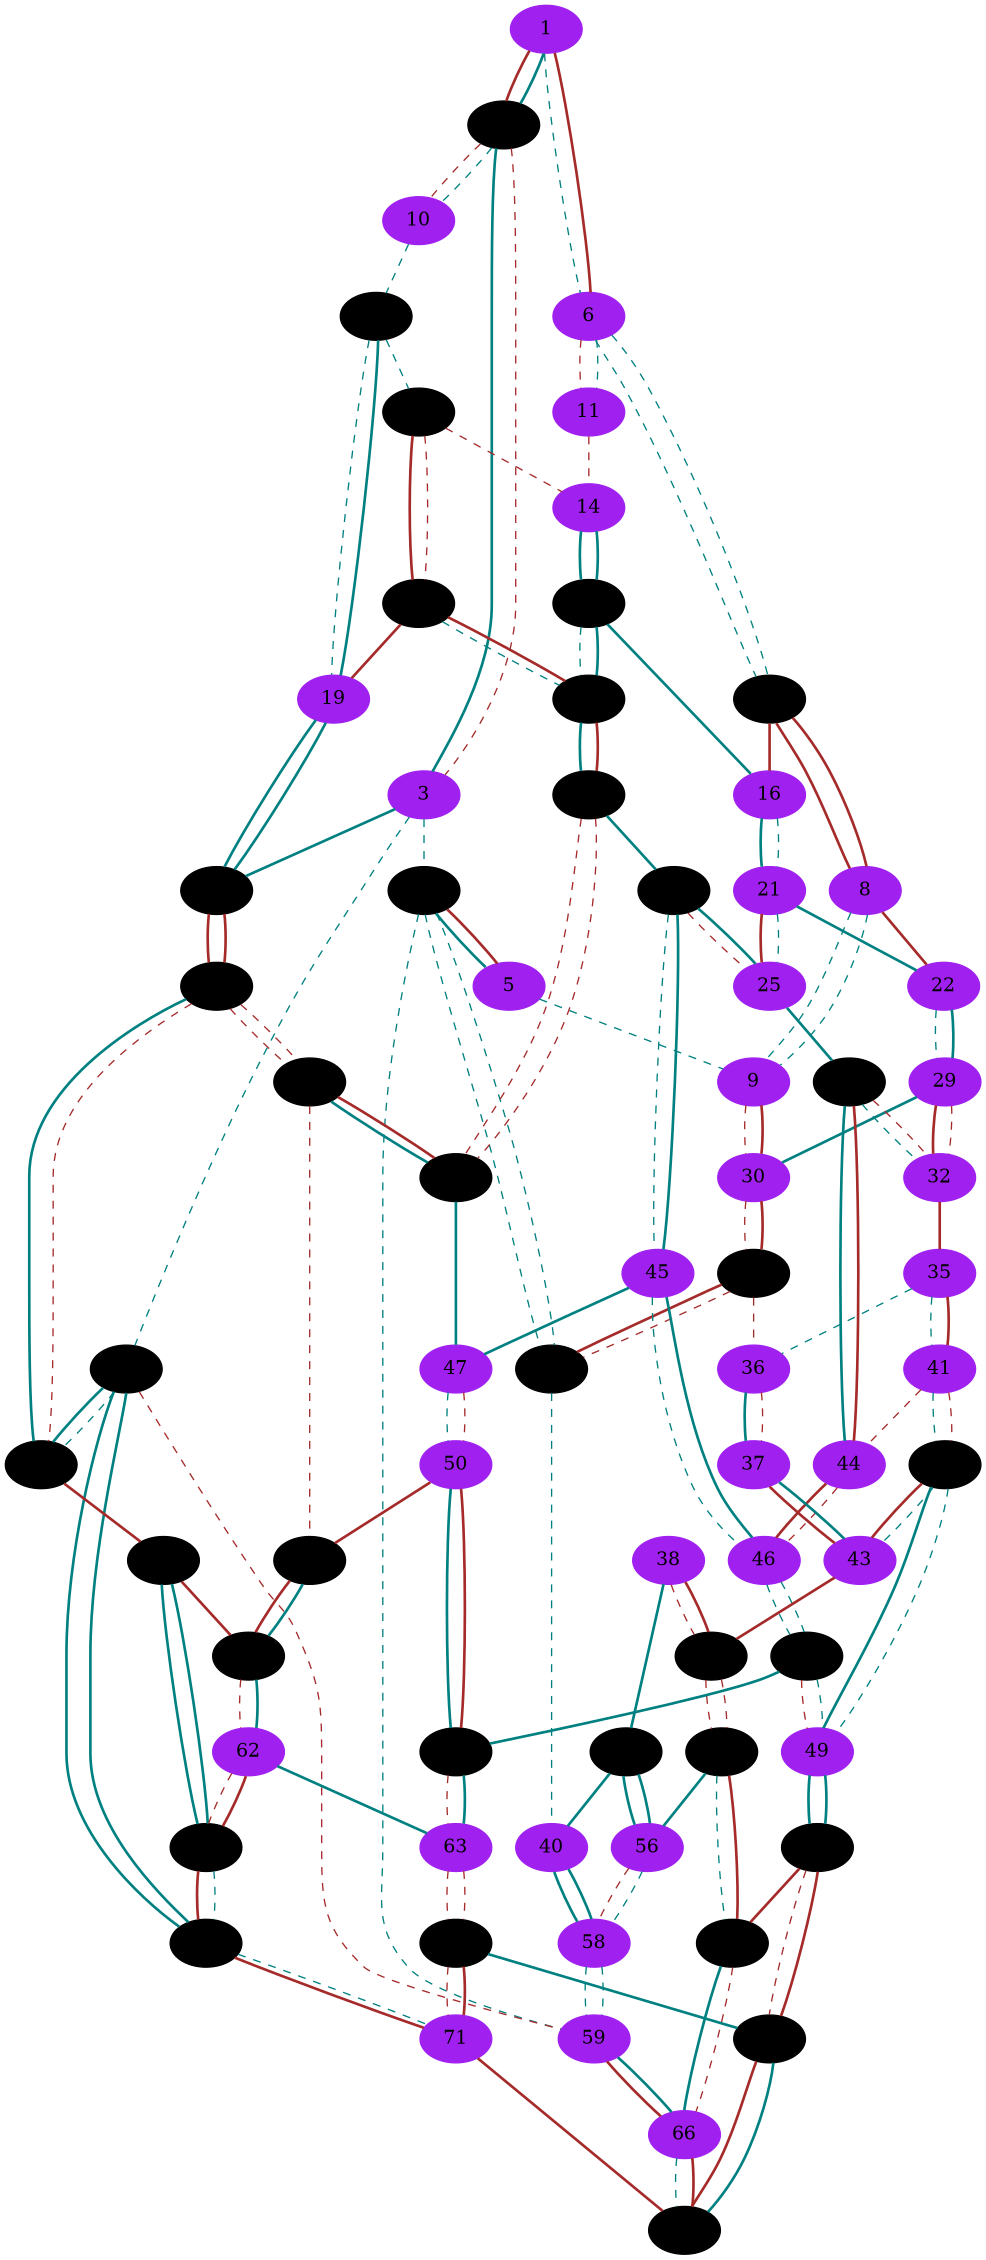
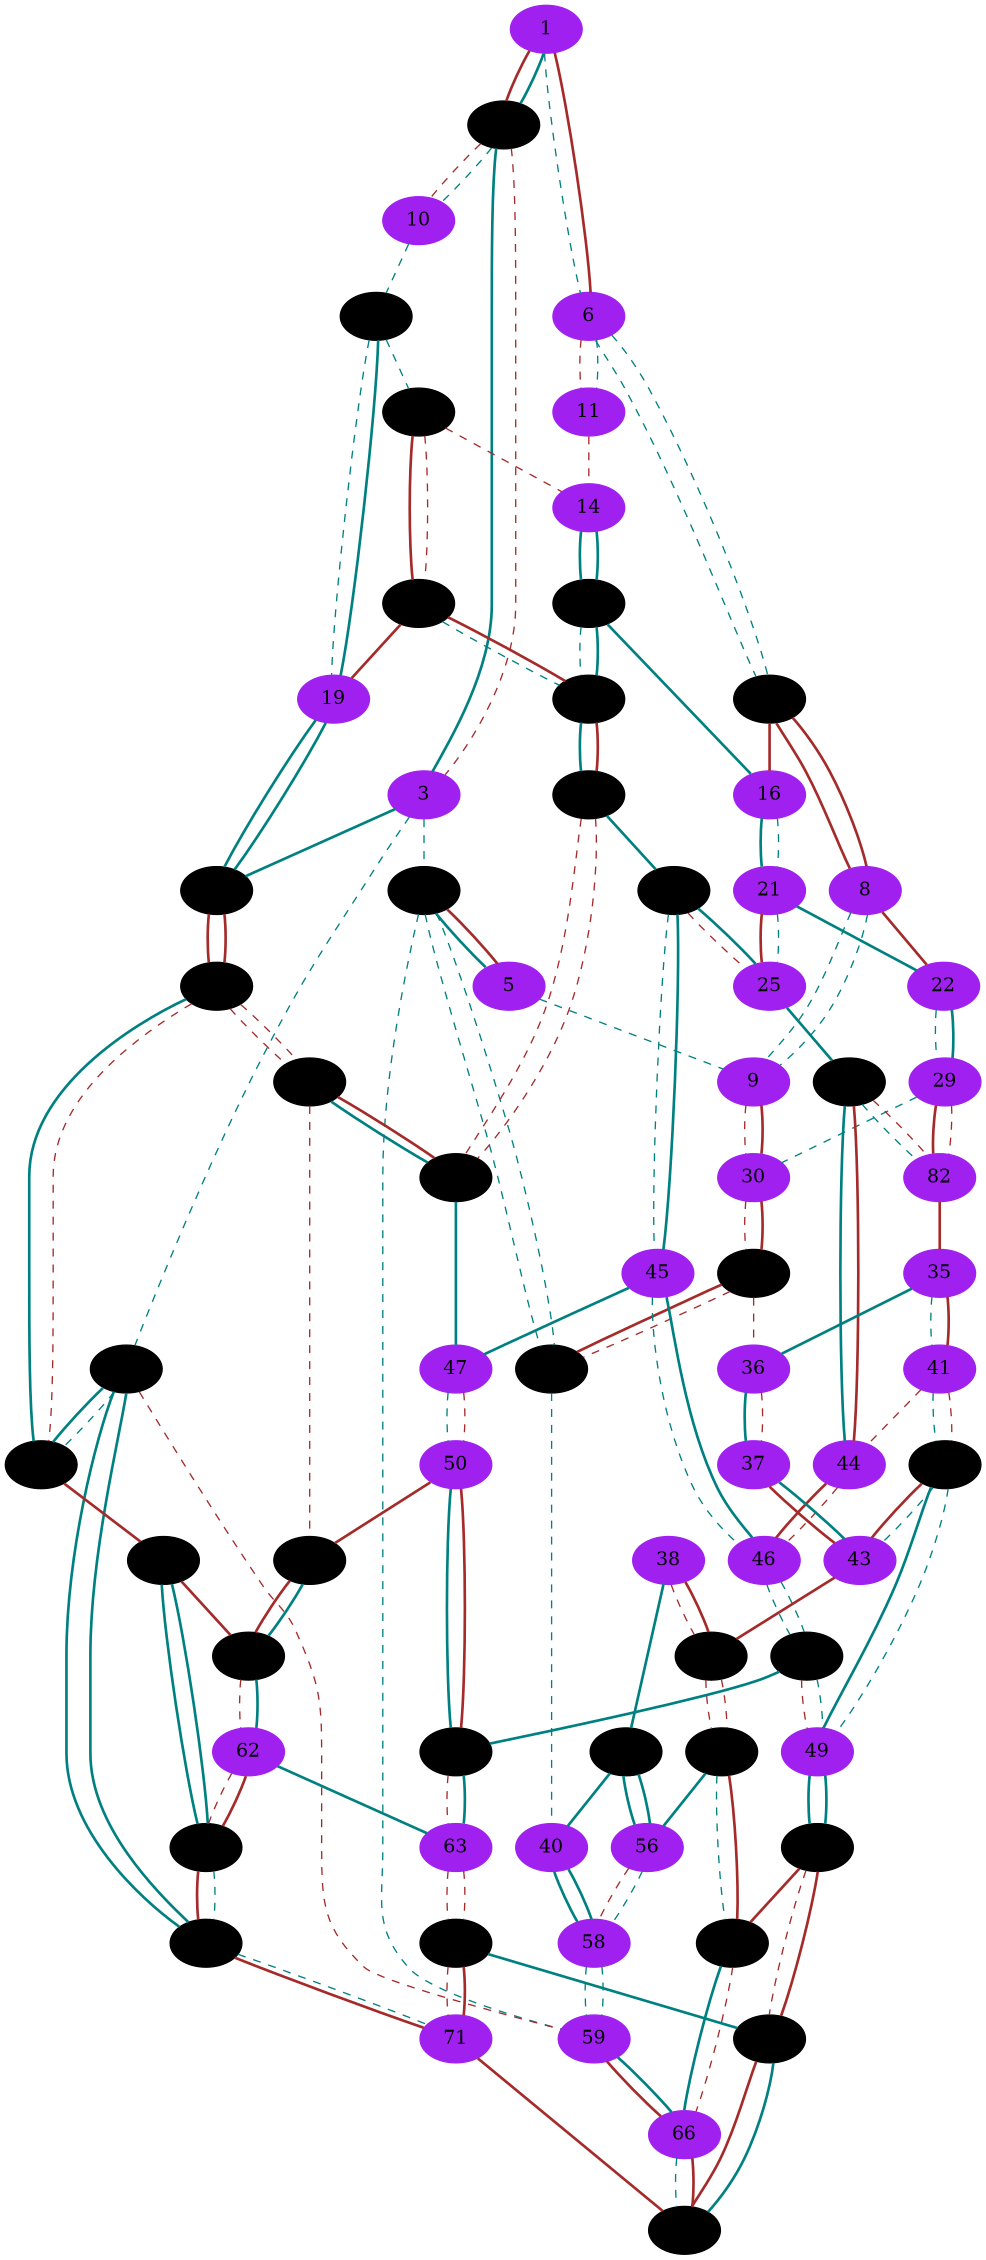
edge "29" -- "30": style bold -> dashed
node "32": label "32" -> "82"
edge "35" -- "36": style dashed -> bold
